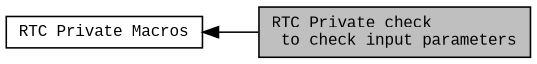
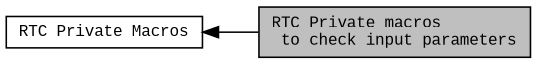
node "RTC Private check to check input parameters": label "RTC Private check to check input parameters" -> "RTC Private macros to check input parameters"
